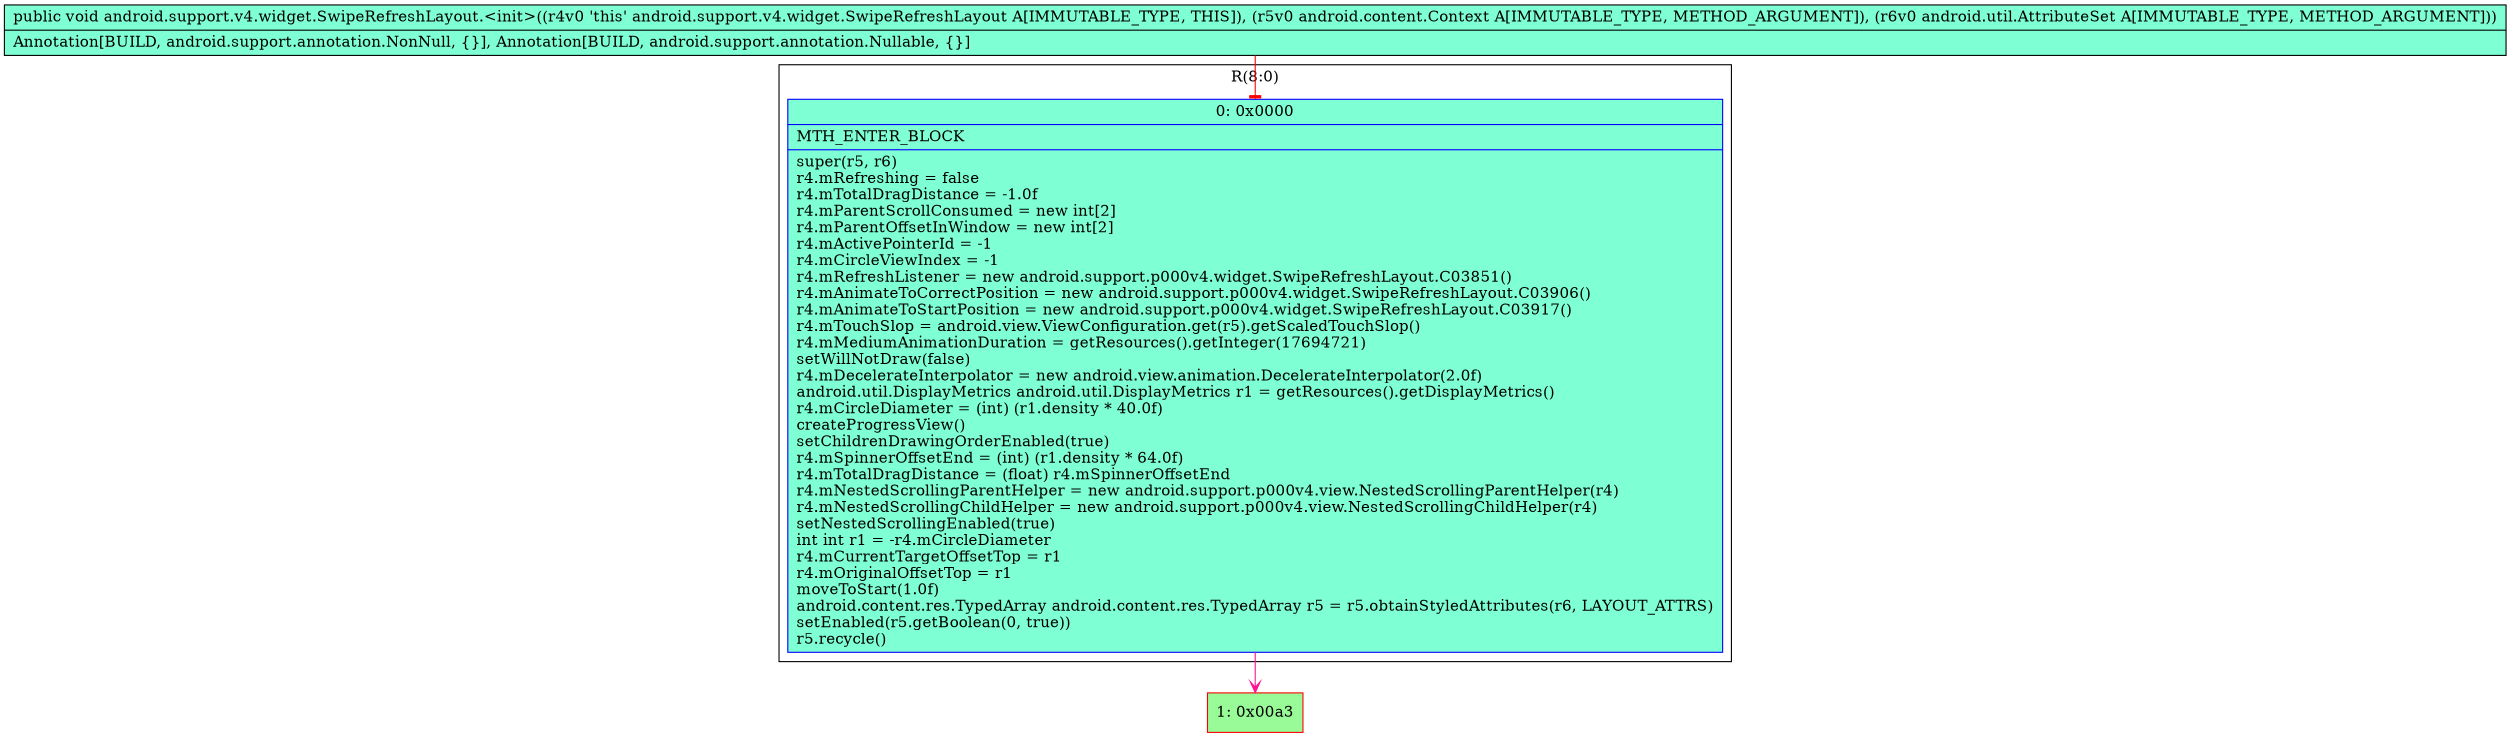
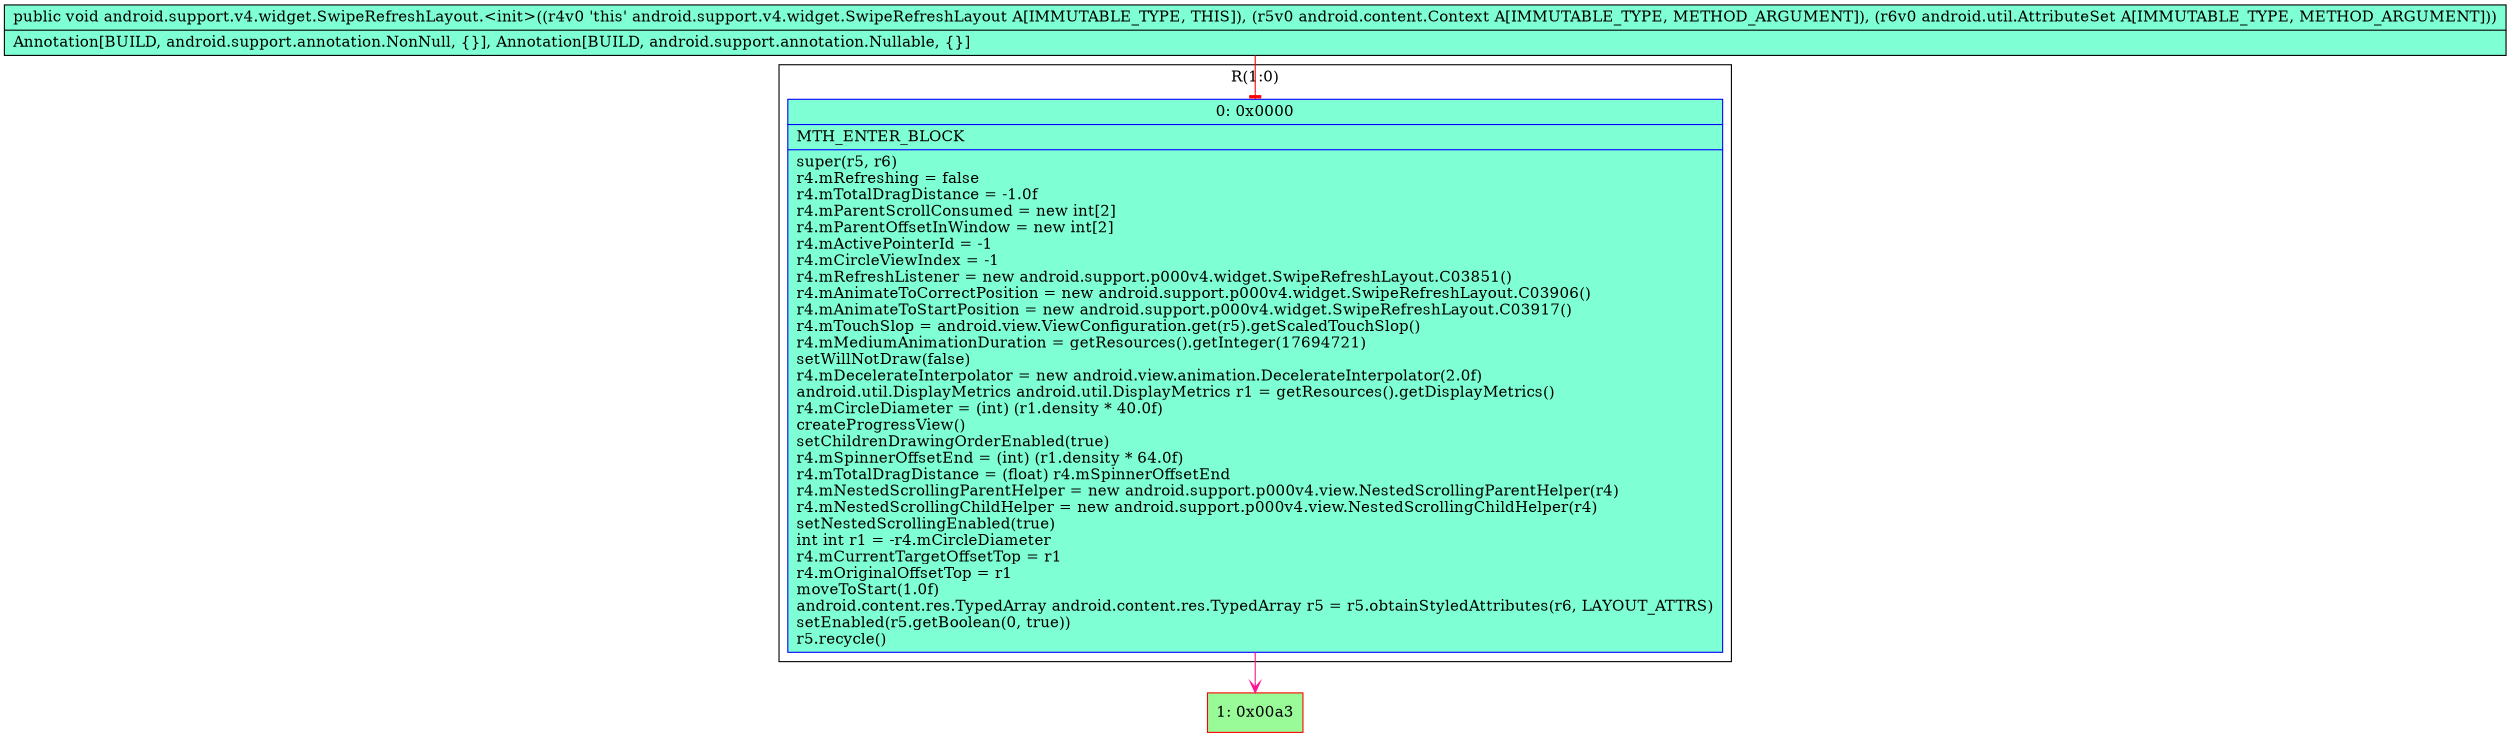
cluster "R(8:0)": label "R(8:0)" -> "R(1:0)"
